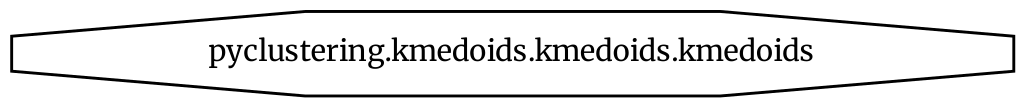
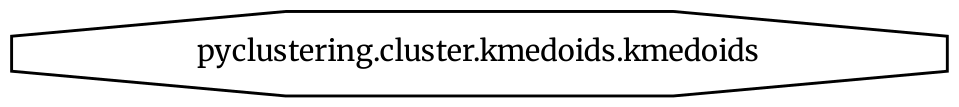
node "pyclustering.kmedoids.kmedoids.kmedoids": label "pyclustering.kmedoids.kmedoids.kmedoids" -> "pyclustering.cluster.kmedoids.kmedoids"
